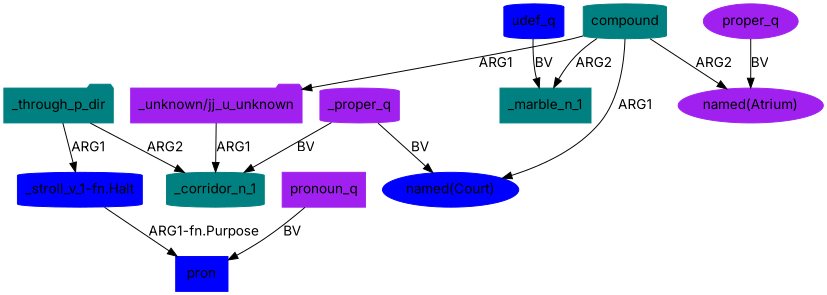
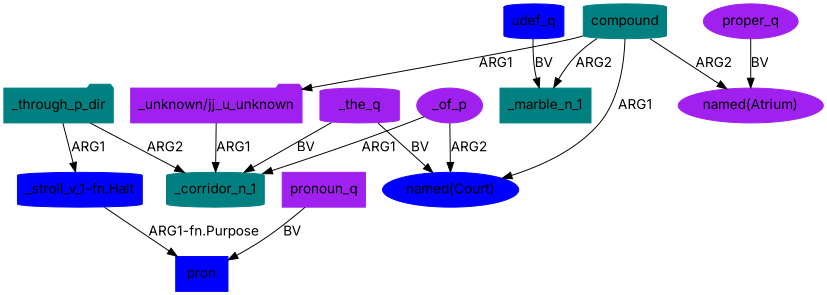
node "_proper_q": label "_proper_q" -> "_the_q"
node "_of_p": added
